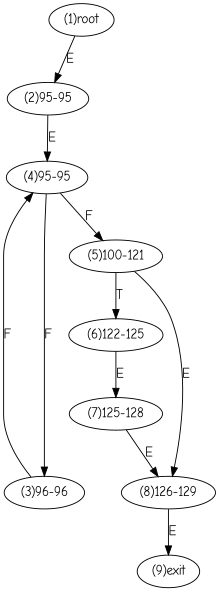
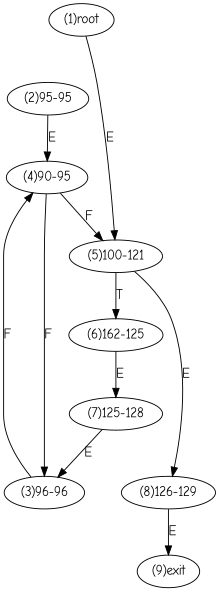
edge "(1)root" -> "(2)95-95": now "(1)root" -> "(5)100-121"
node "(4)95-95": label "(4)95-95" -> "(4)90-95"
node "(6)122-125": label "(6)122-125" -> "(6)162-125"
edge "(7)125-128" -> "(8)126-129": now "(7)125-128" -> "(3)96-96"
